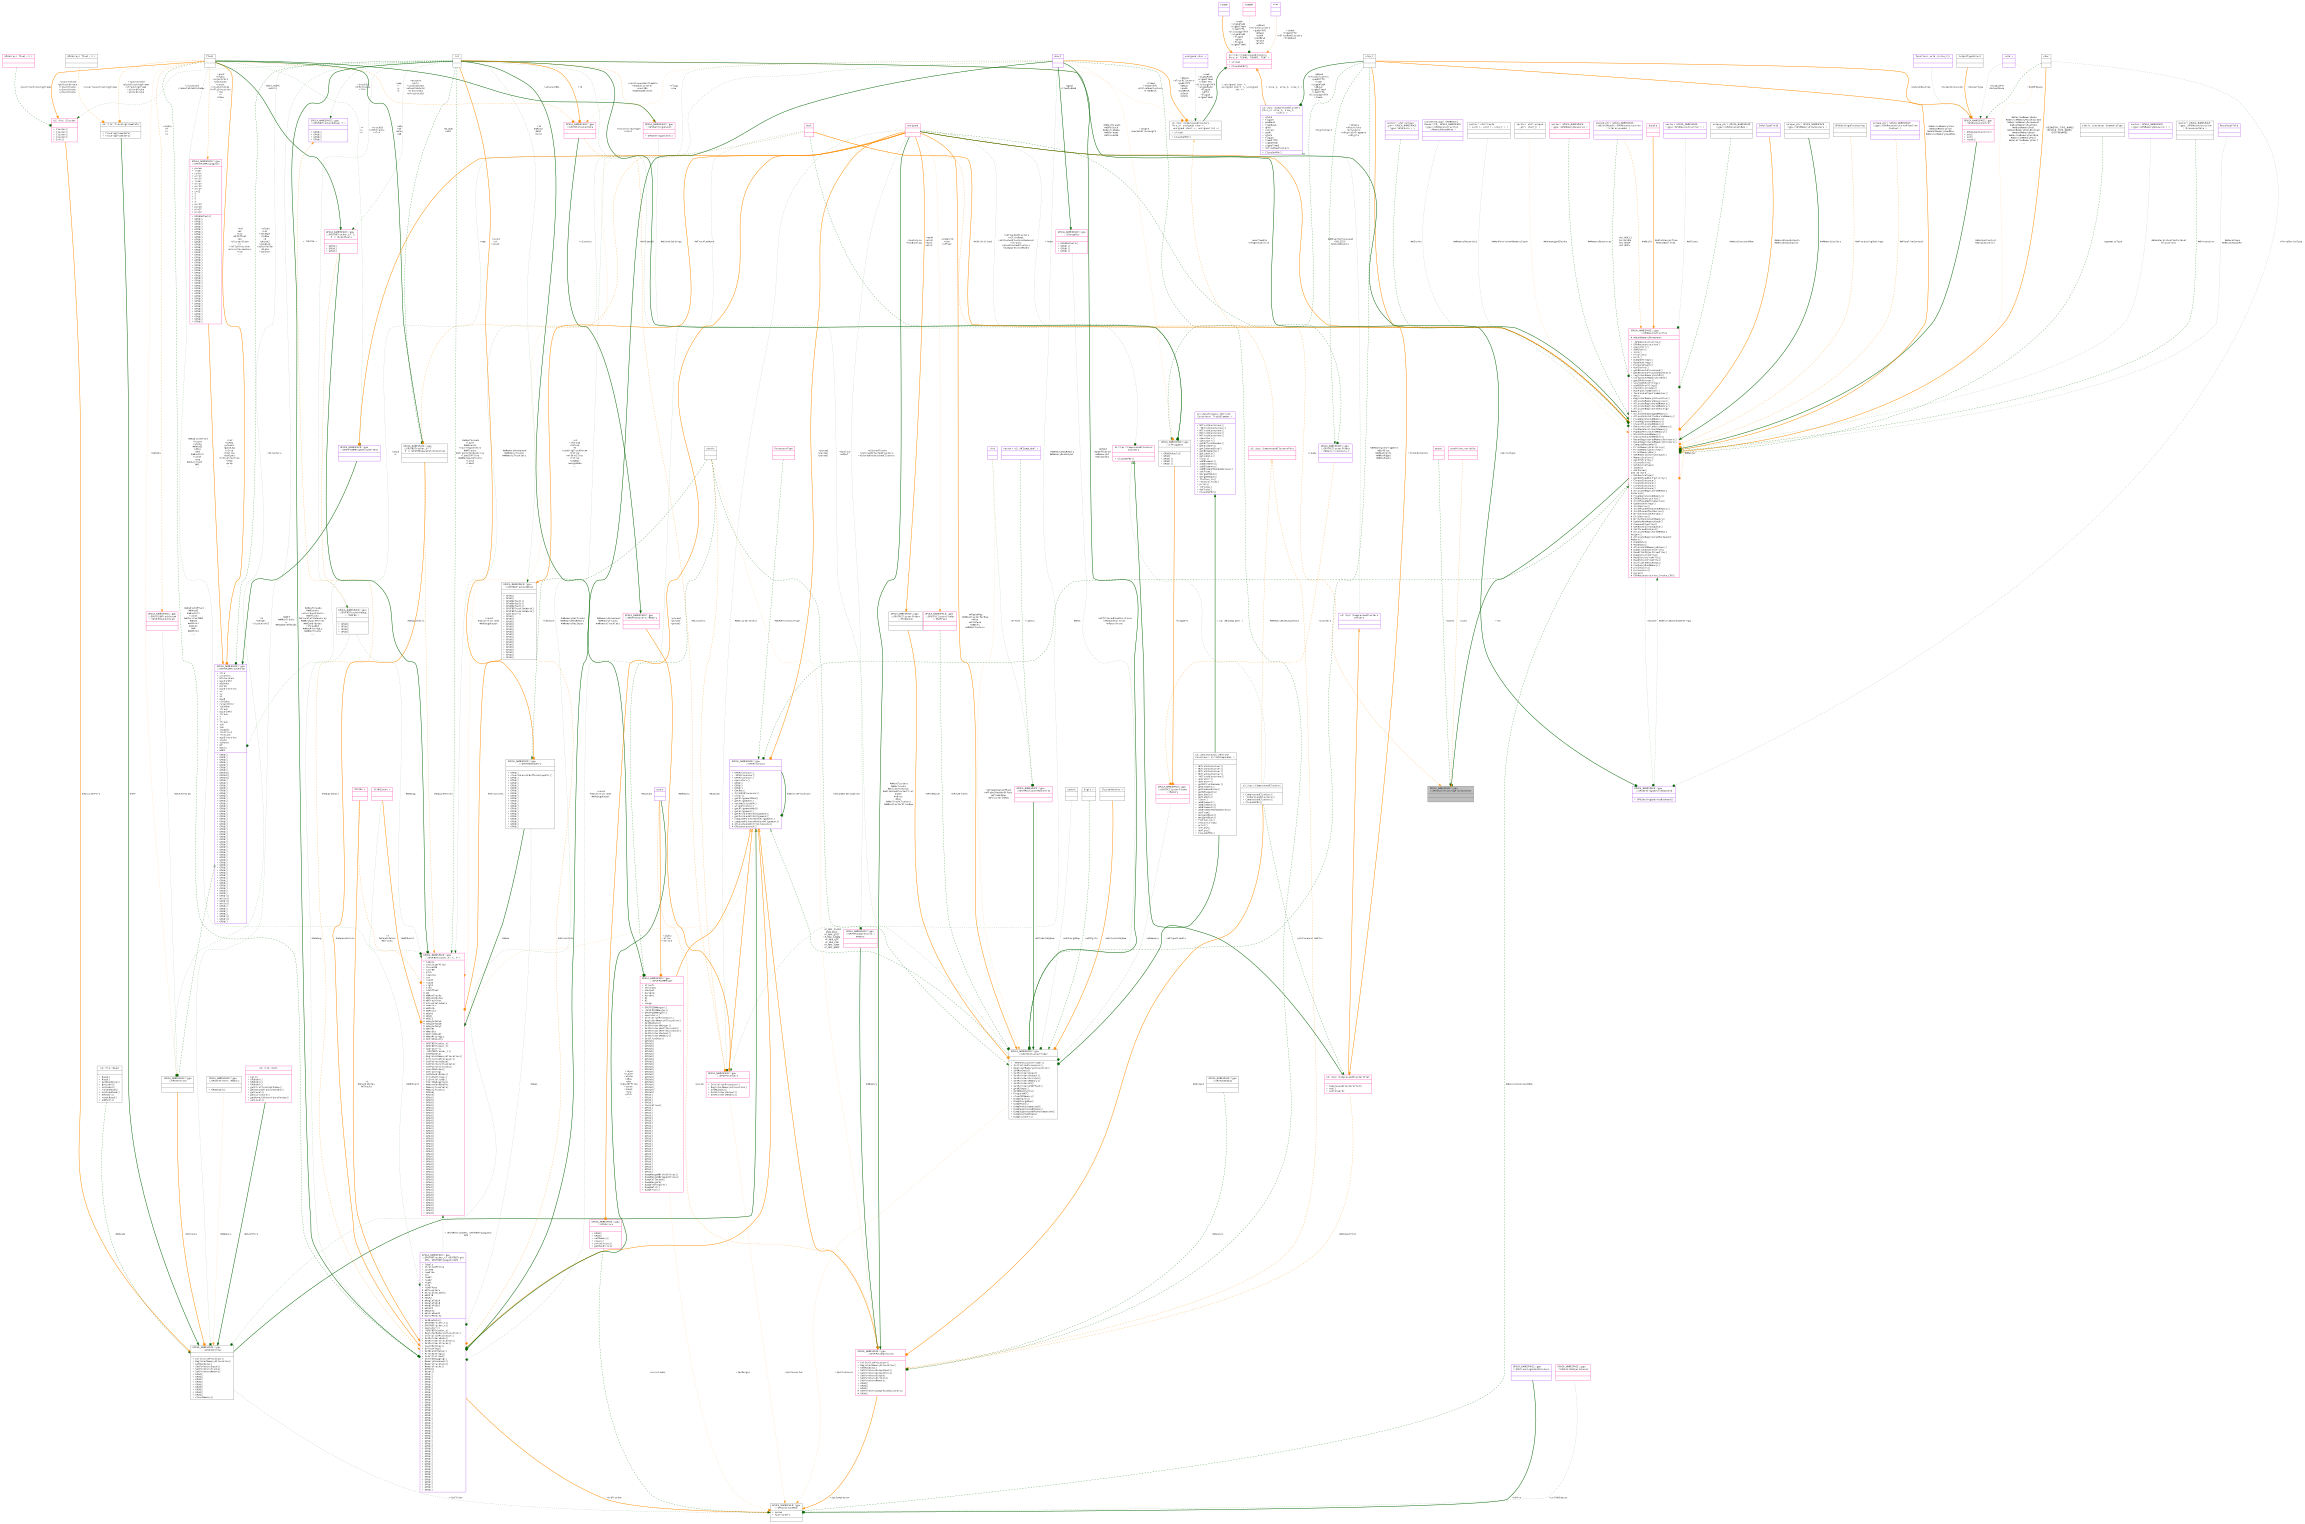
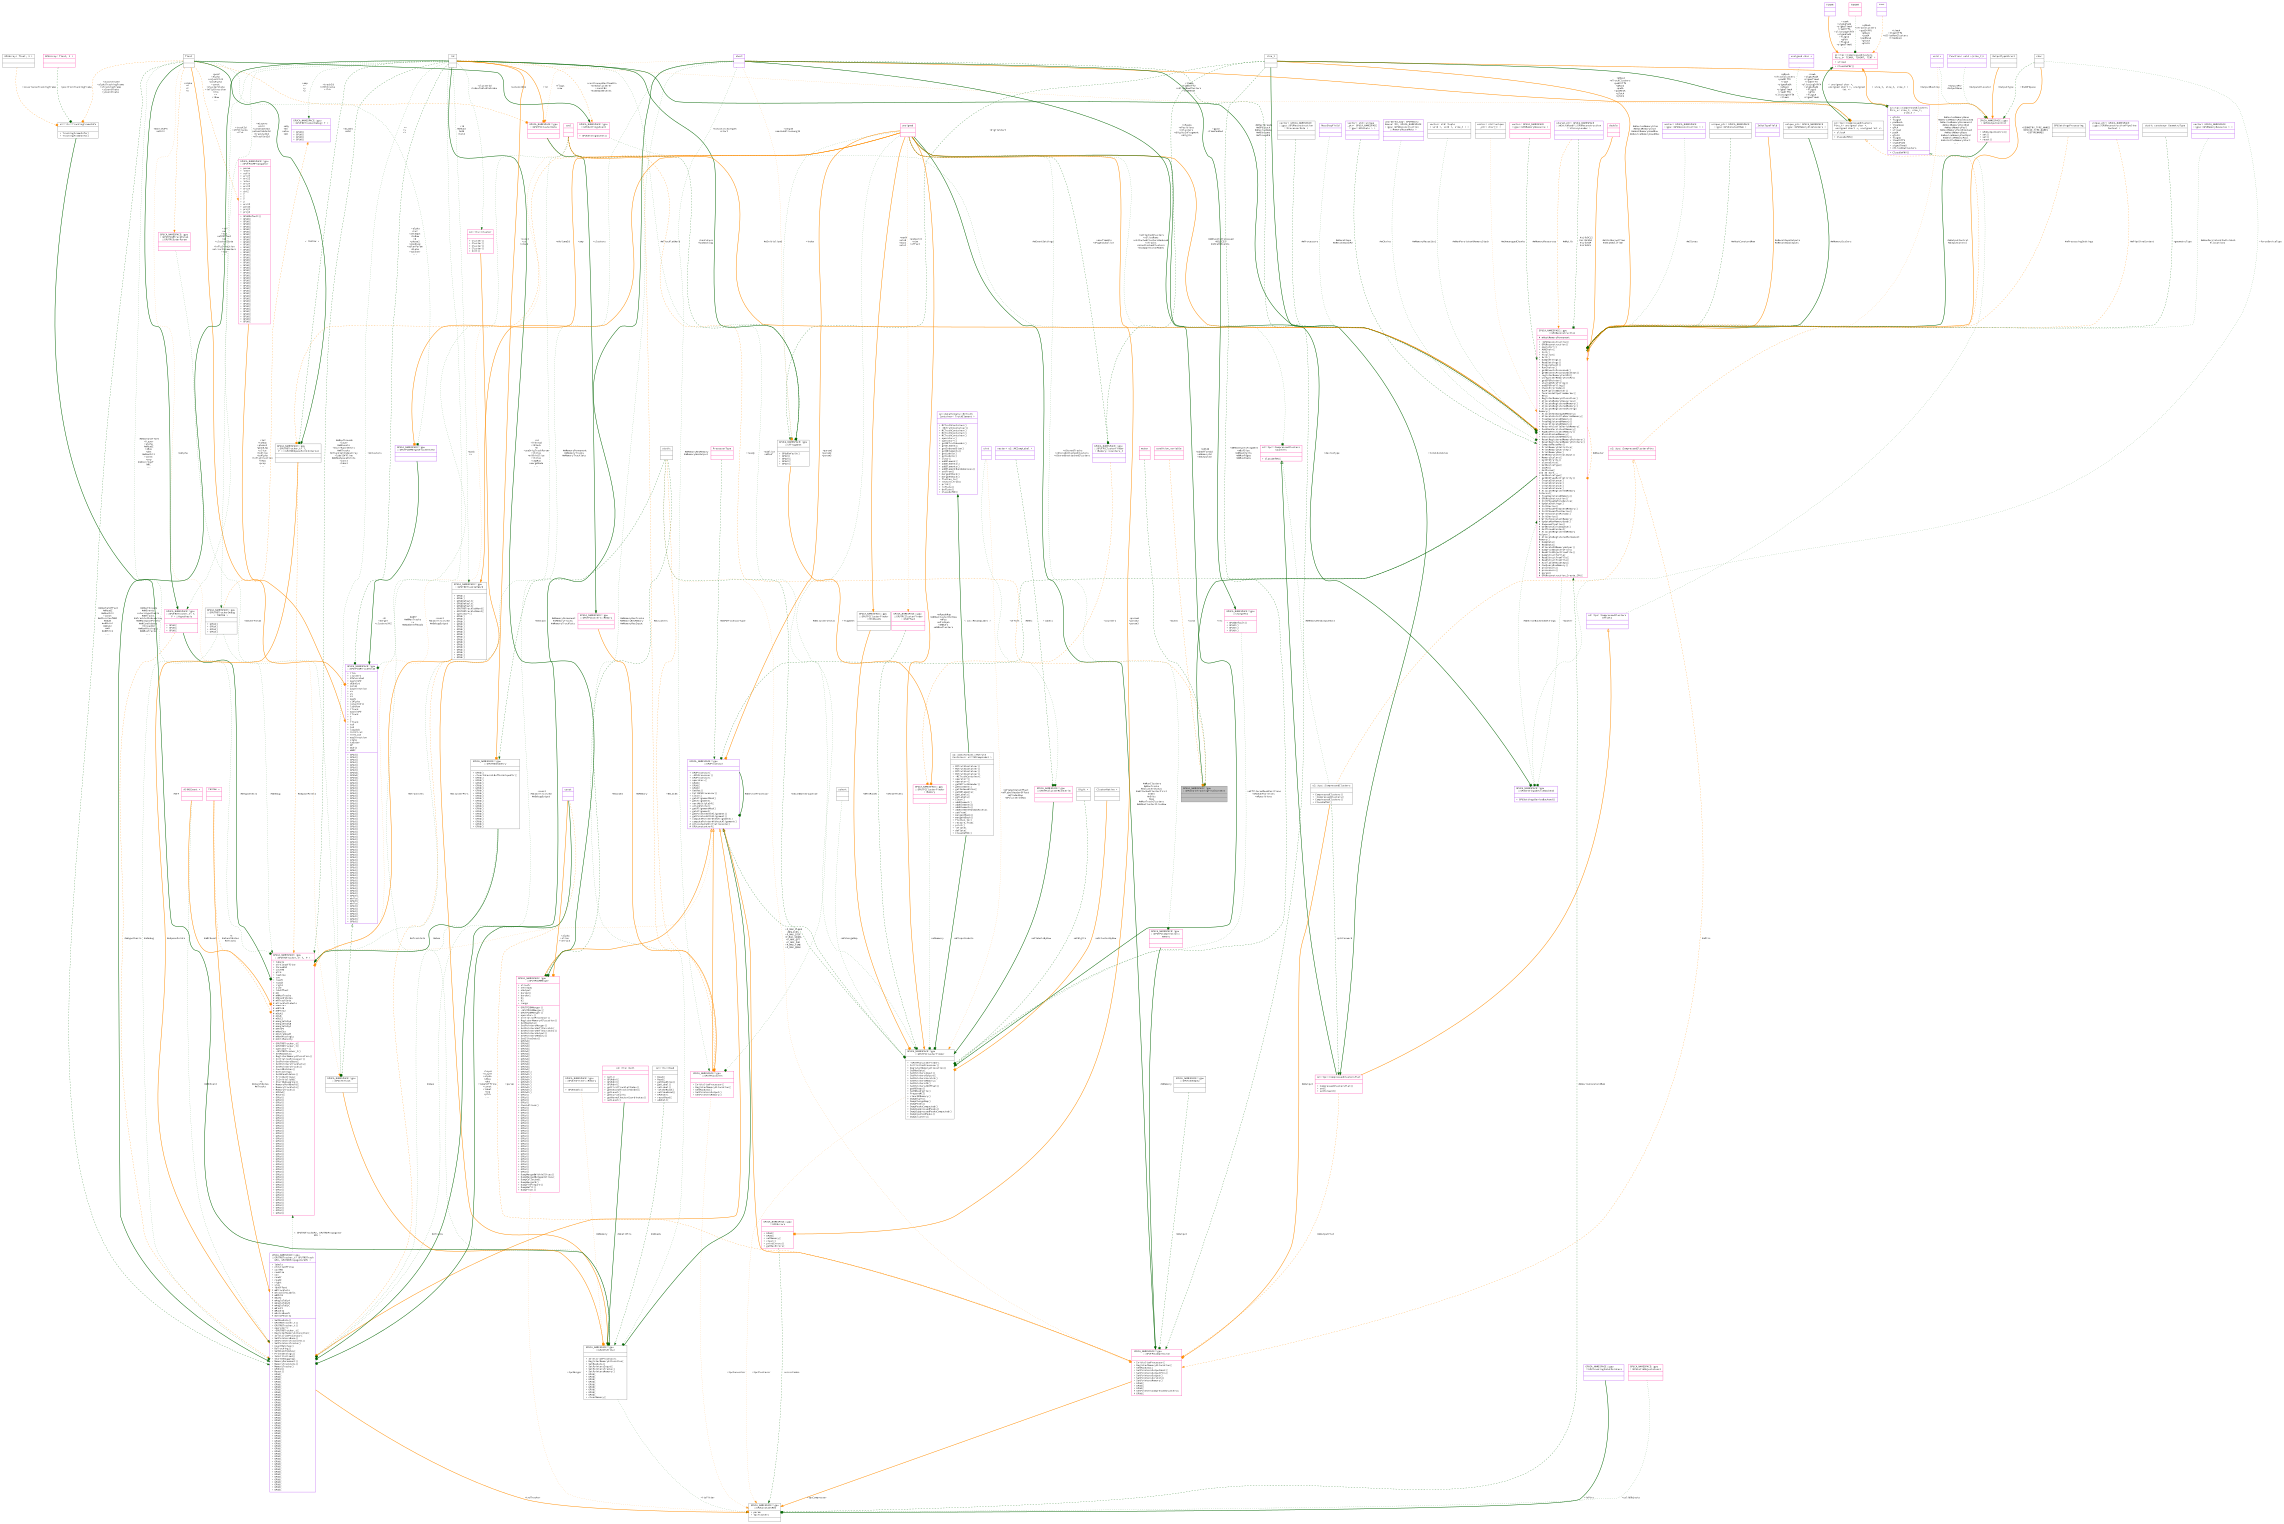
edge "float" -> "o2::its::Cluster": removed, label "+xCoordinate +phiCoordinate +rCoordinate +zCoordinate +yCoordinate"
edge "GPUArray< float, 2 >" -> "o2::its::Cluster": now "GPUArray< float, 2 >" -> "o2::its::TrackingFrameInfo"
edge "size_t" -> "o2::tpc::CompressedClustersFlat": color darkorange -> darkgreen
